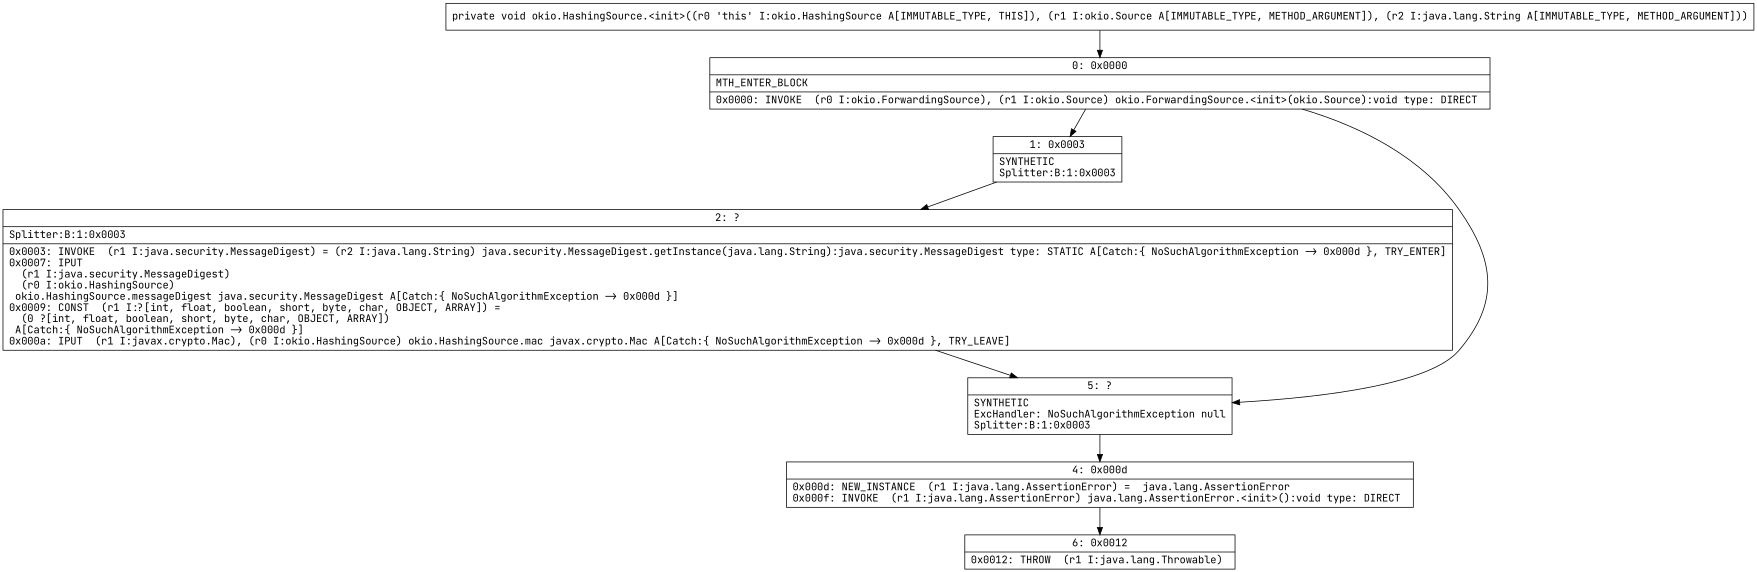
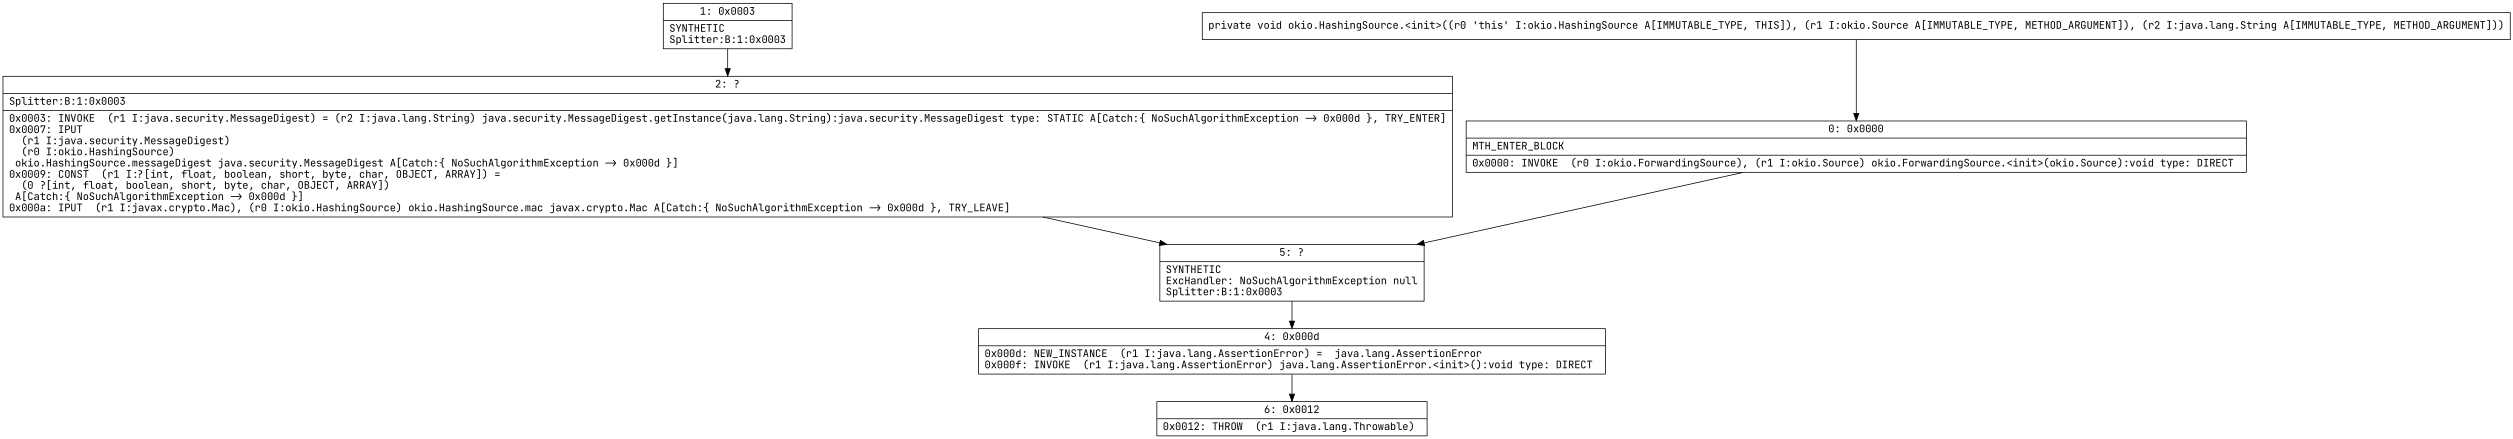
edge "0: 0x0000" -> "1: 0x0003": removed
